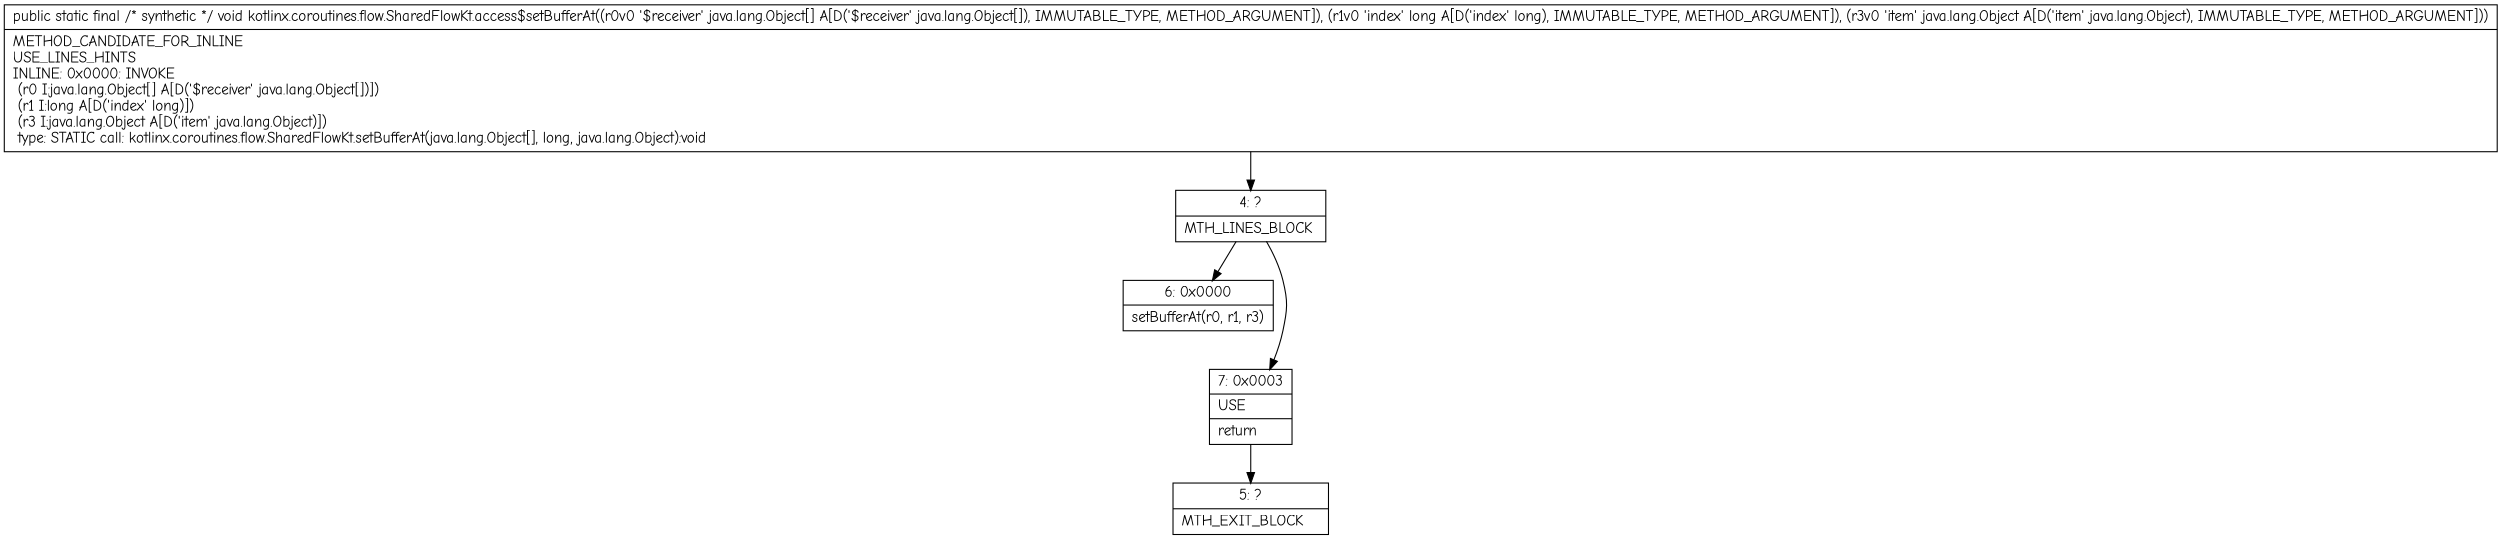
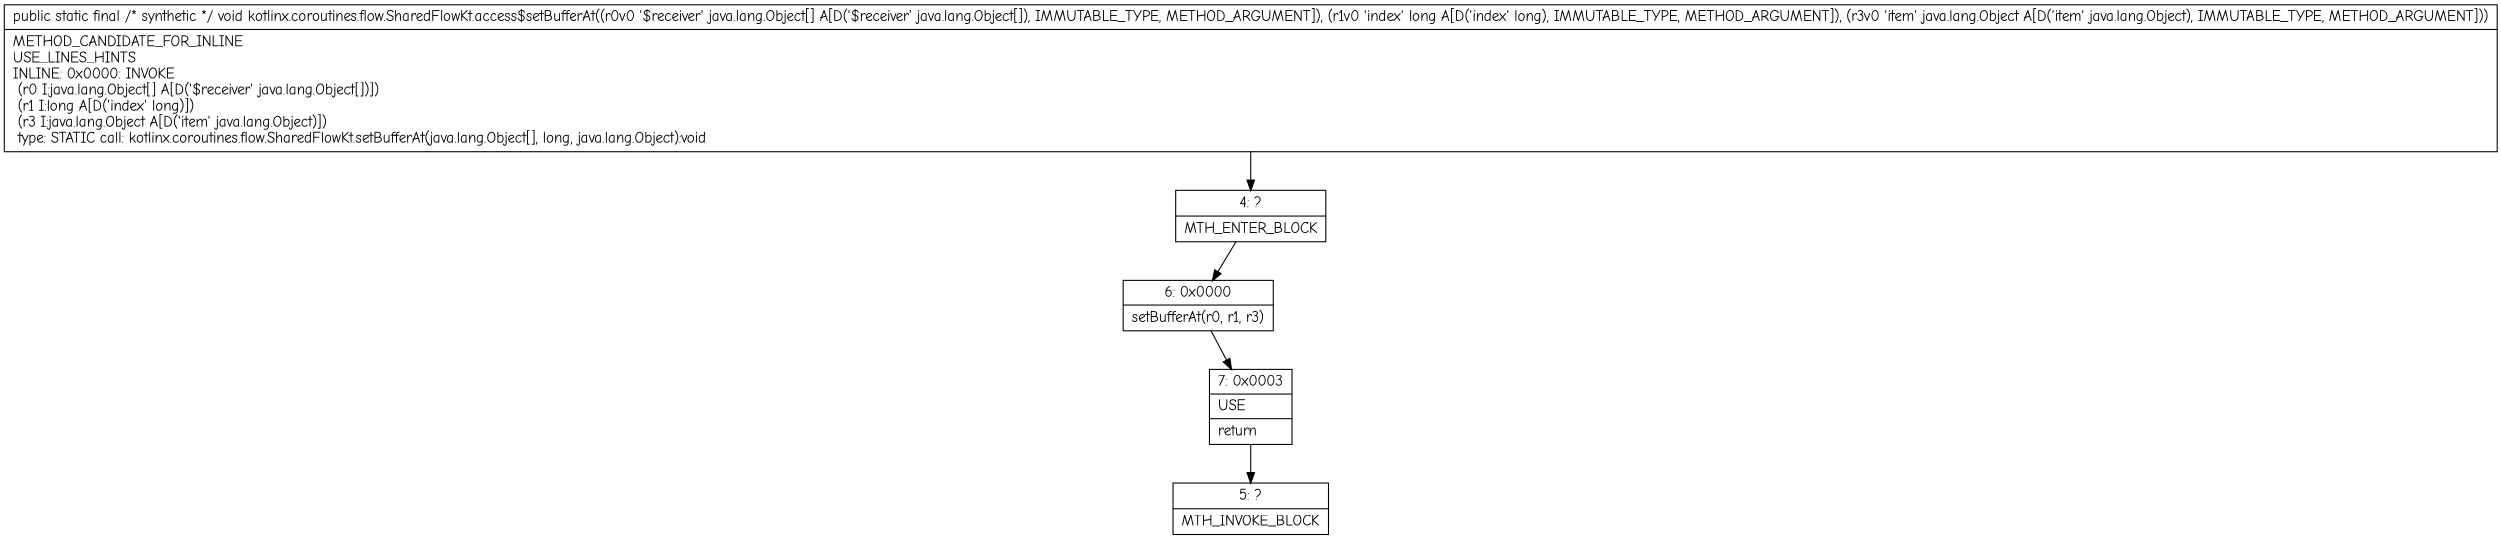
node "4: ?": text "MTH_LINES_BLOCK" -> "MTH_ENTER_BLOCK"
edge "4: ?" -> "7: 0x0003": now "6: 0x0000" -> "7: 0x0003"
node "5: ?": text "MTH_EXIT_BLOCK" -> "MTH_INVOKE_BLOCK"
